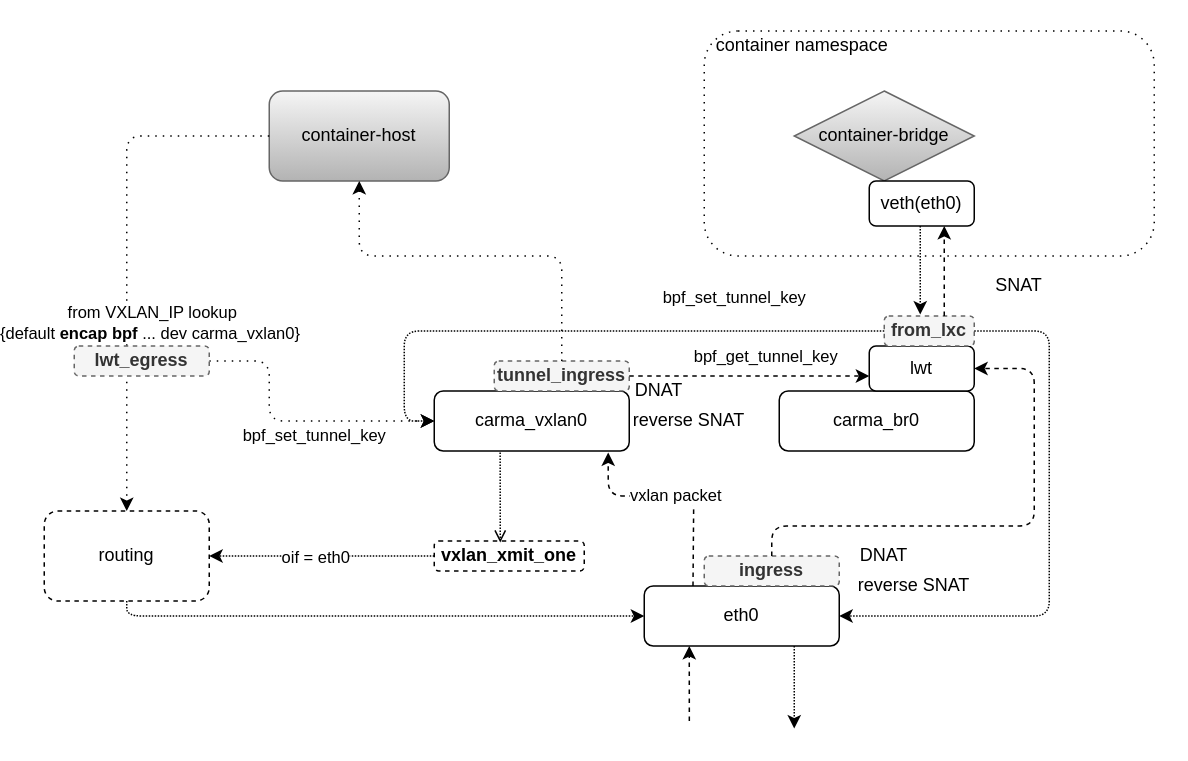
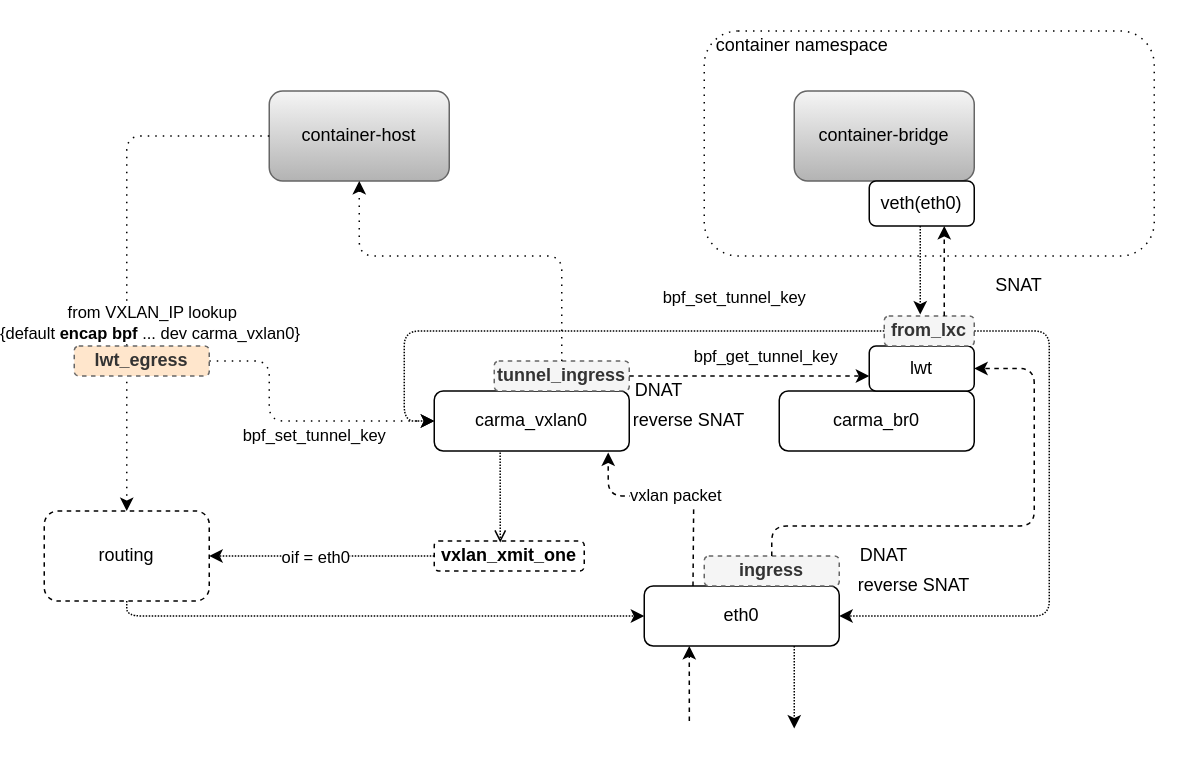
node "container-bridge": shape diamond -> rounded rectangle
node "lwt_egress": fillcolor #f5f5f5 -> #ffe6cc
